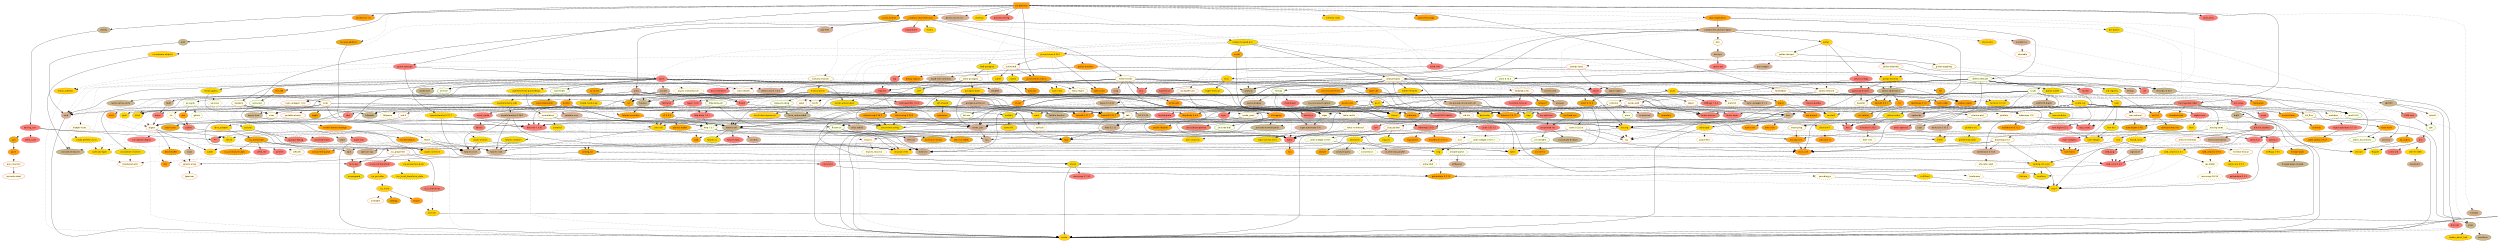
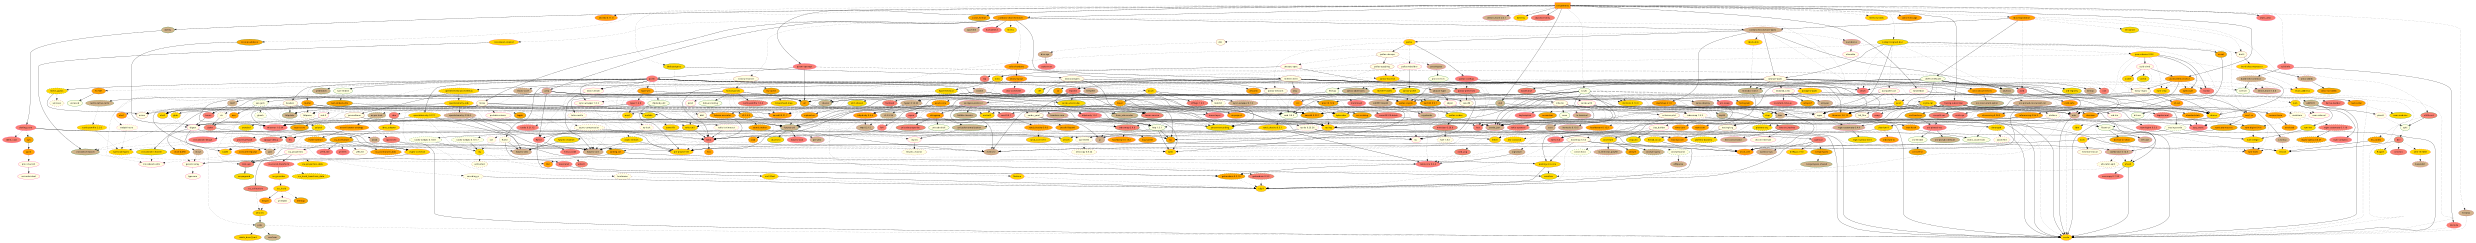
edge "async-compression" -> "brotli": removed
node "rand 0.9.1": added
